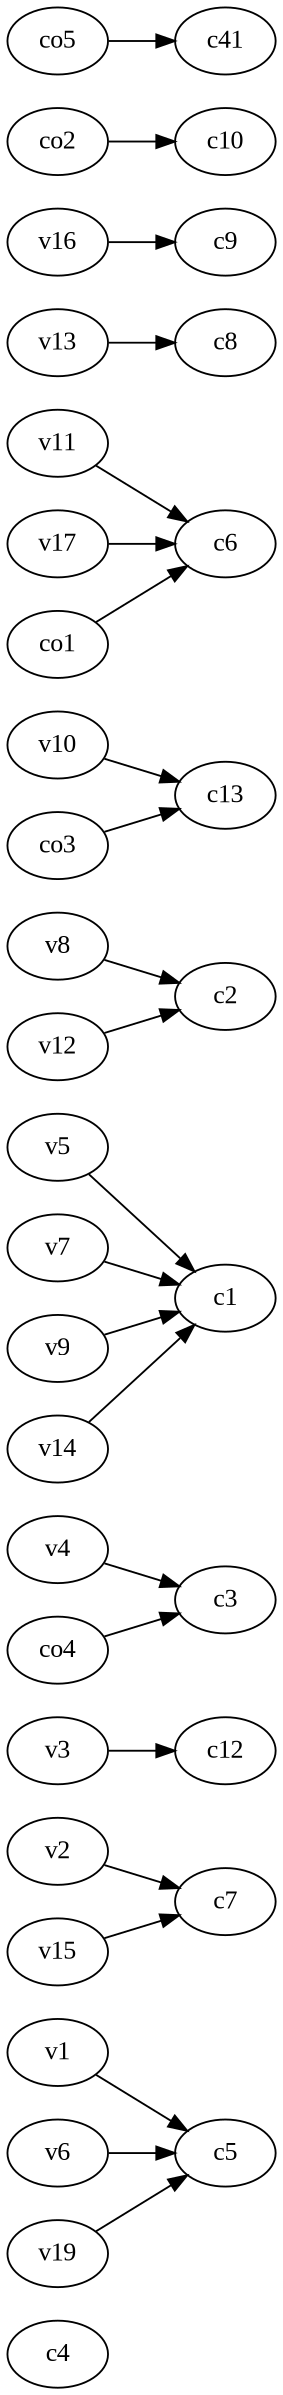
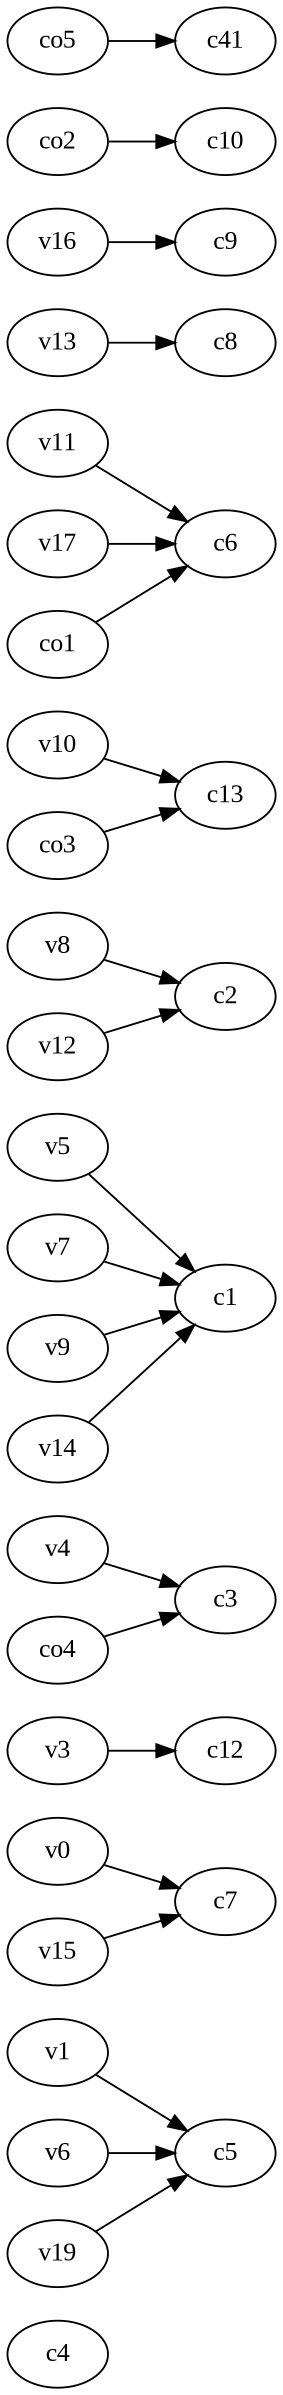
node "v2": label "v2" -> "v0"
